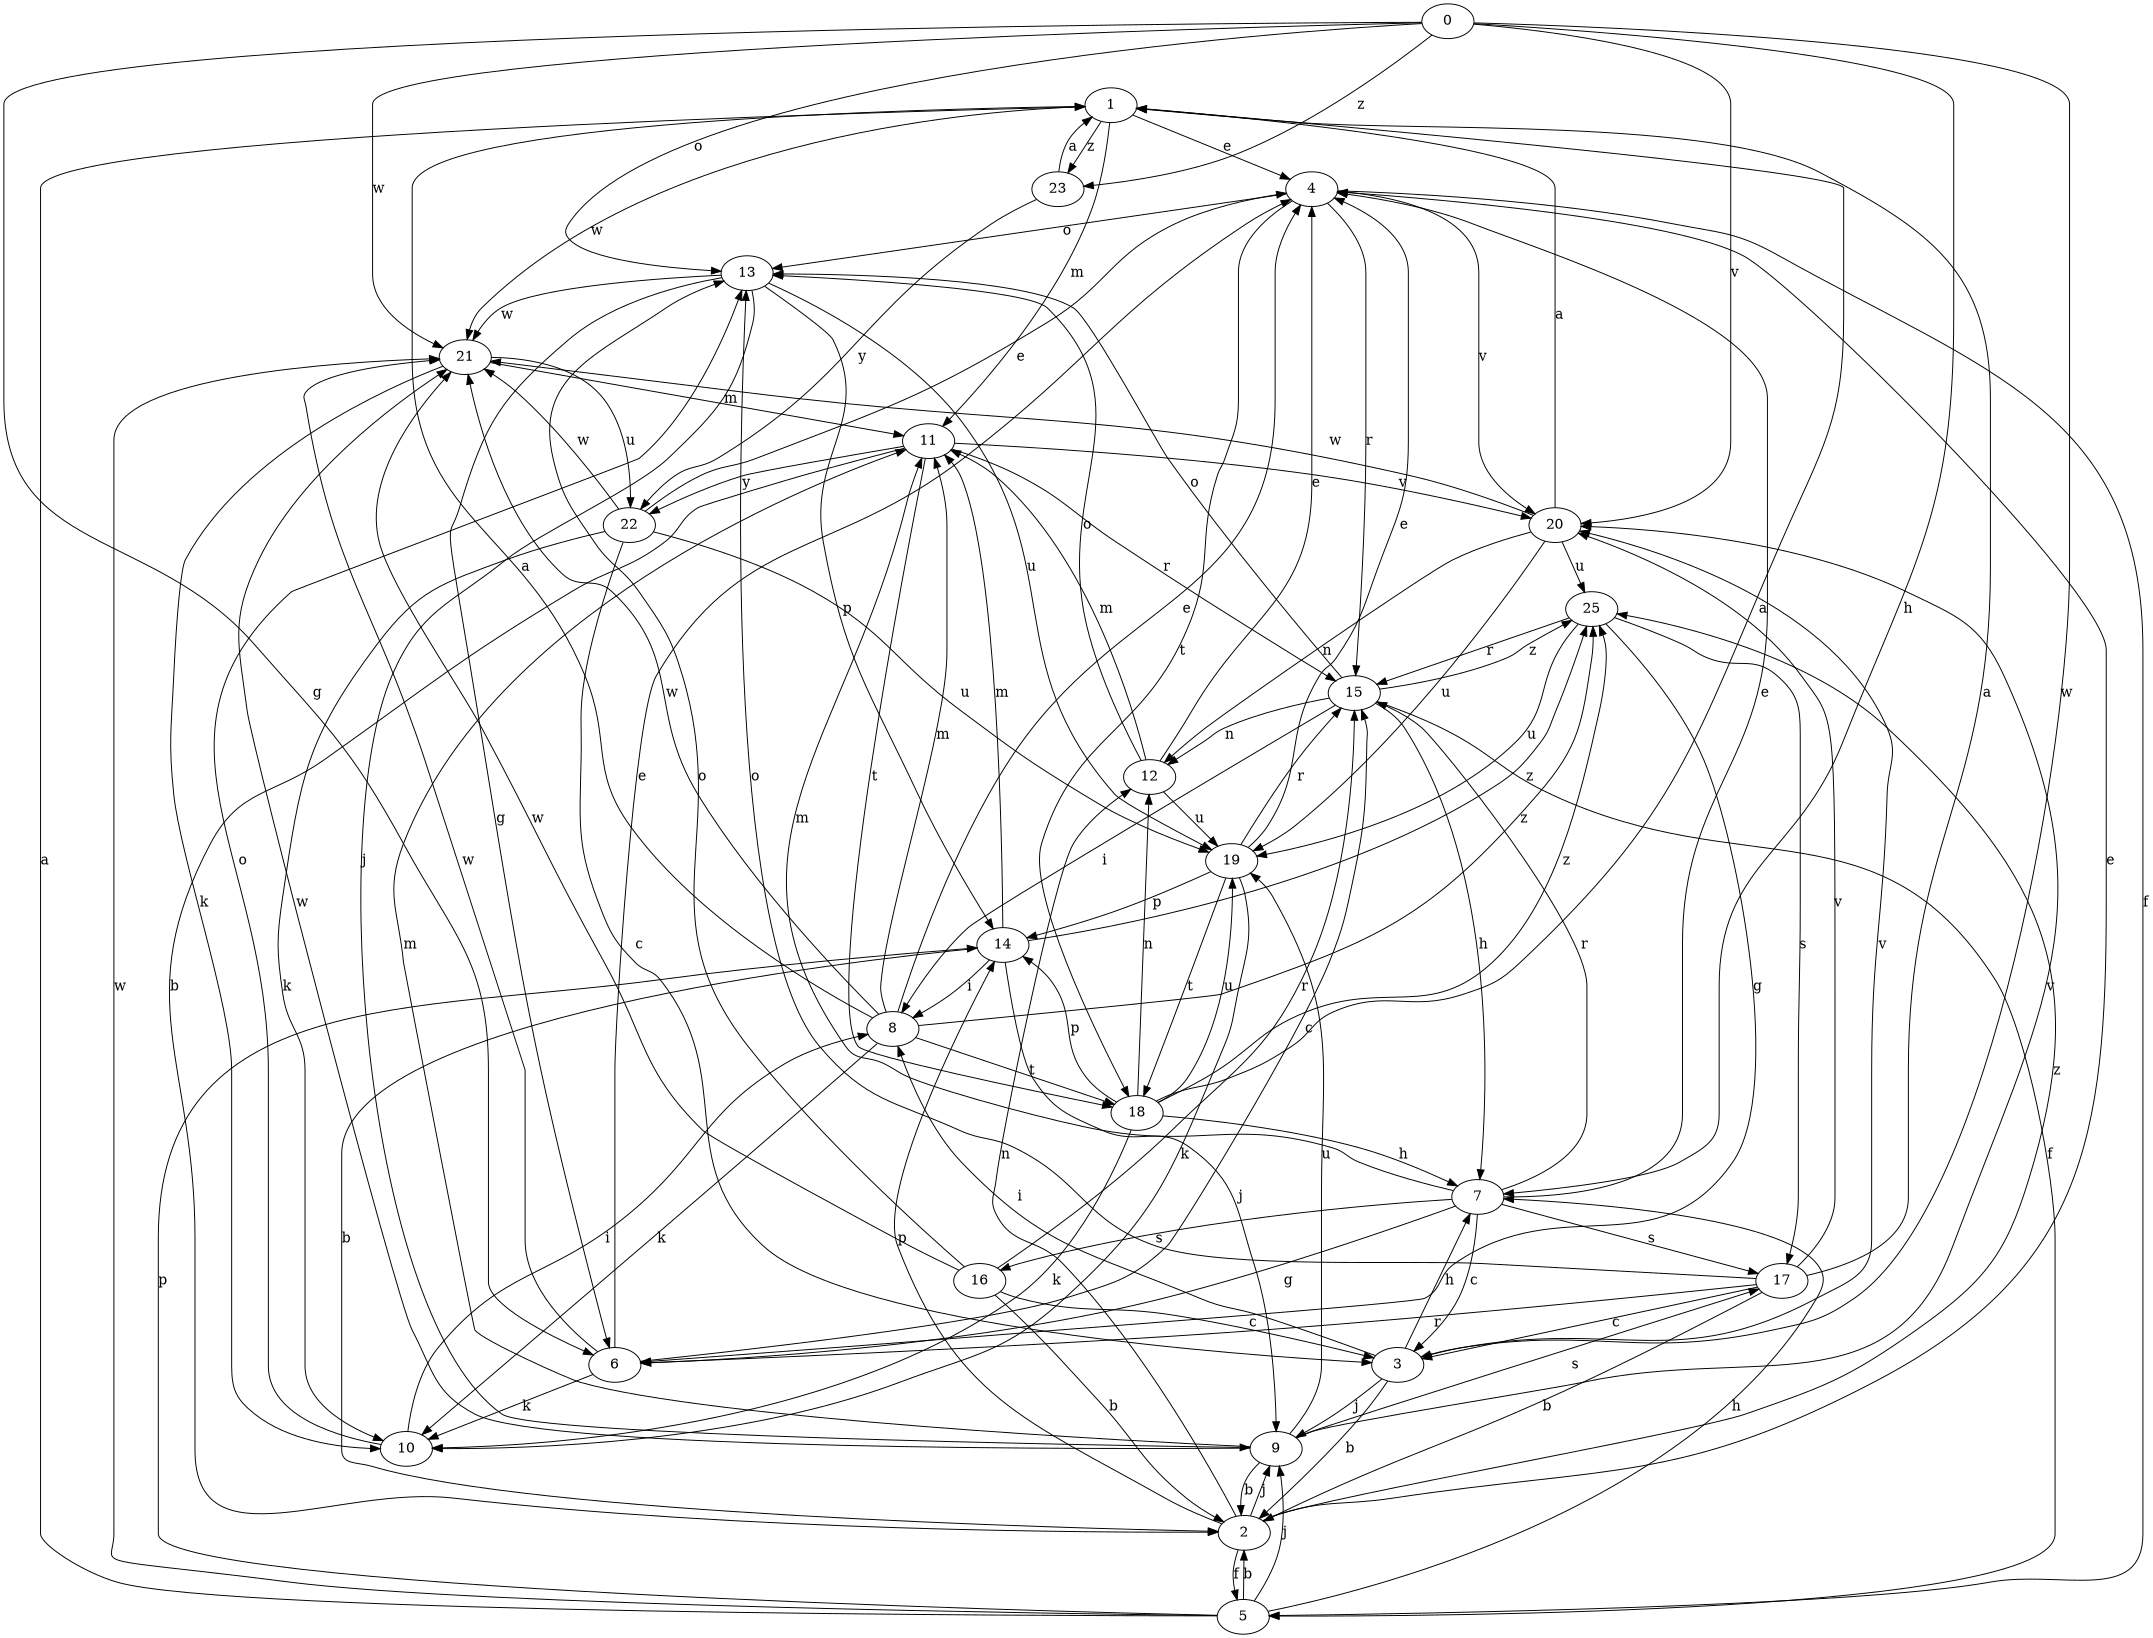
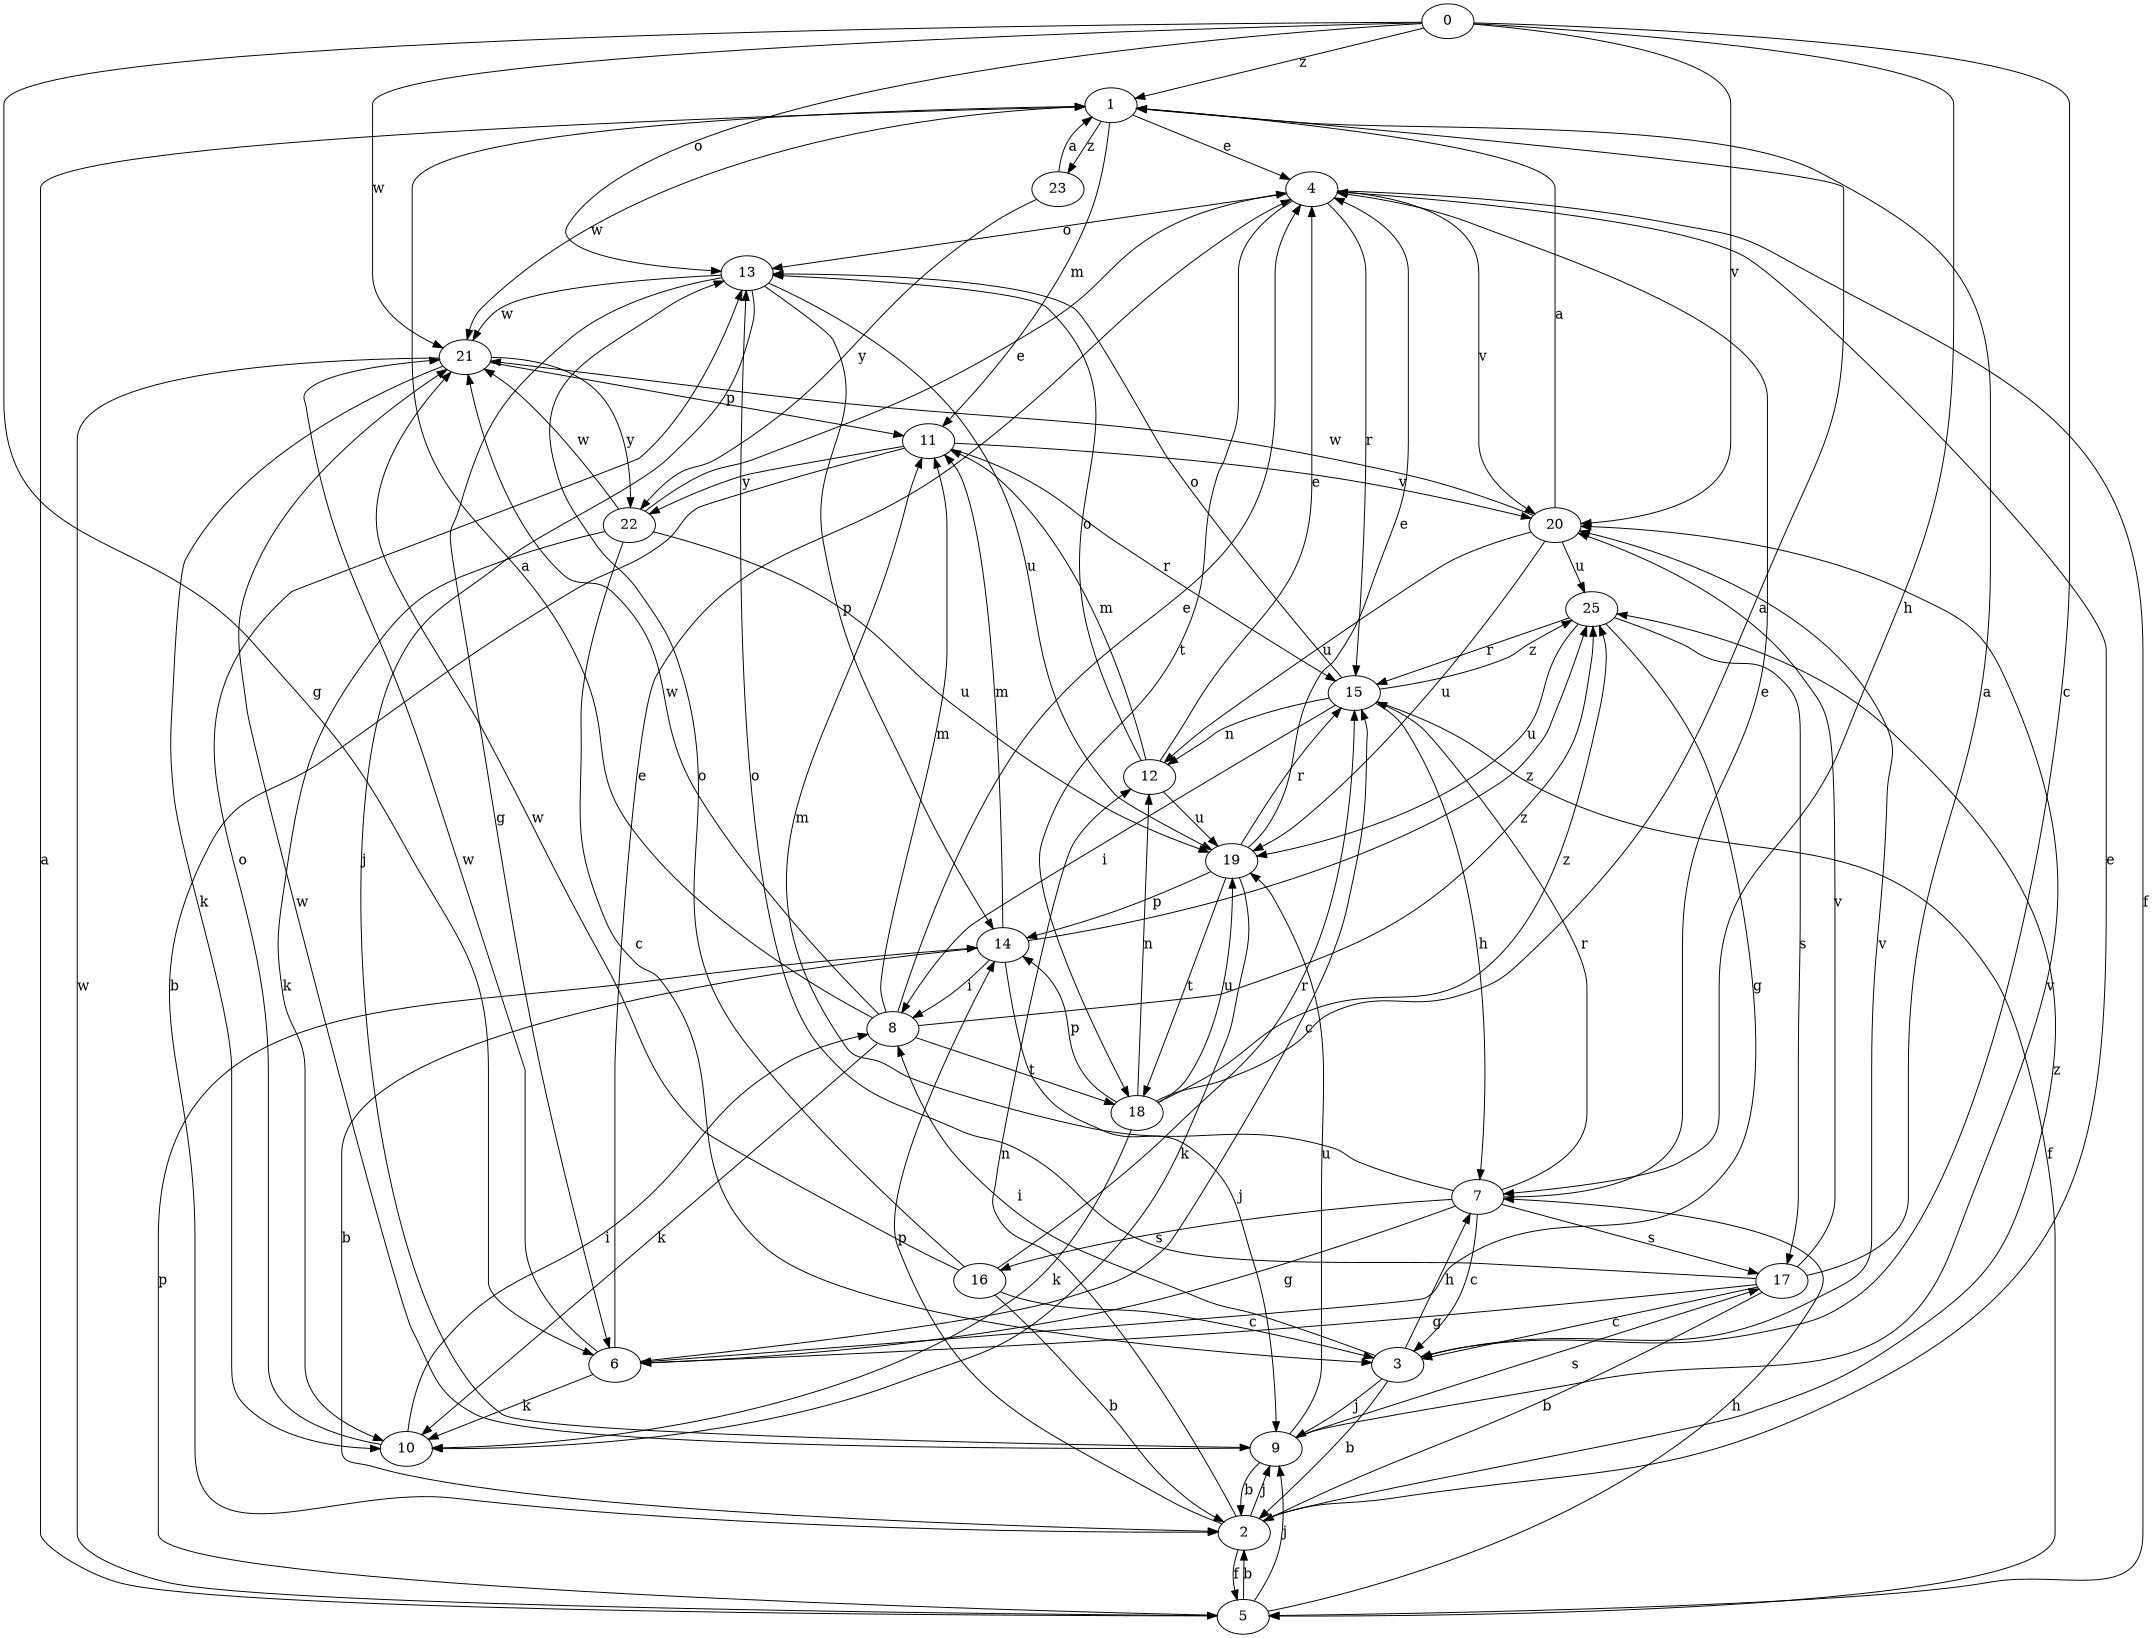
edge "0" -> "23": now "0" -> "1"
edge "21" -> "11": label "m" -> "p"
edge "21" -> "22": label "u" -> "y"
edge "20" -> "12": label "n" -> "u"
edge "0" -> "3": label "w" -> "c"
edge "11" -> "18": removed, label "t"
edge "18" -> "7": removed, label "h"
edge "9" -> "11": removed, label "m"
edge "17" -> "6": label "r" -> "g"
edge "5" -> "21": reversed
